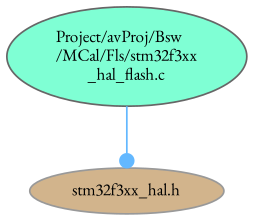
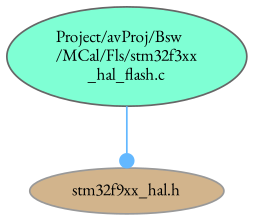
node "stm32f3xx_hal.h": label "stm32f3xx_hal.h" -> "stm32f9xx_hal.h"
